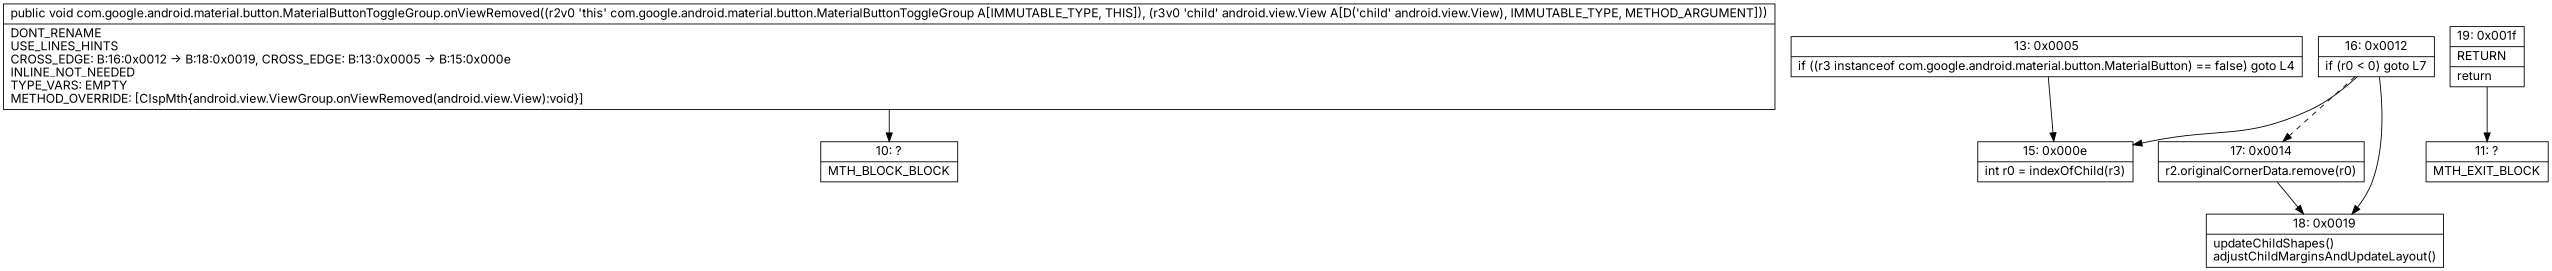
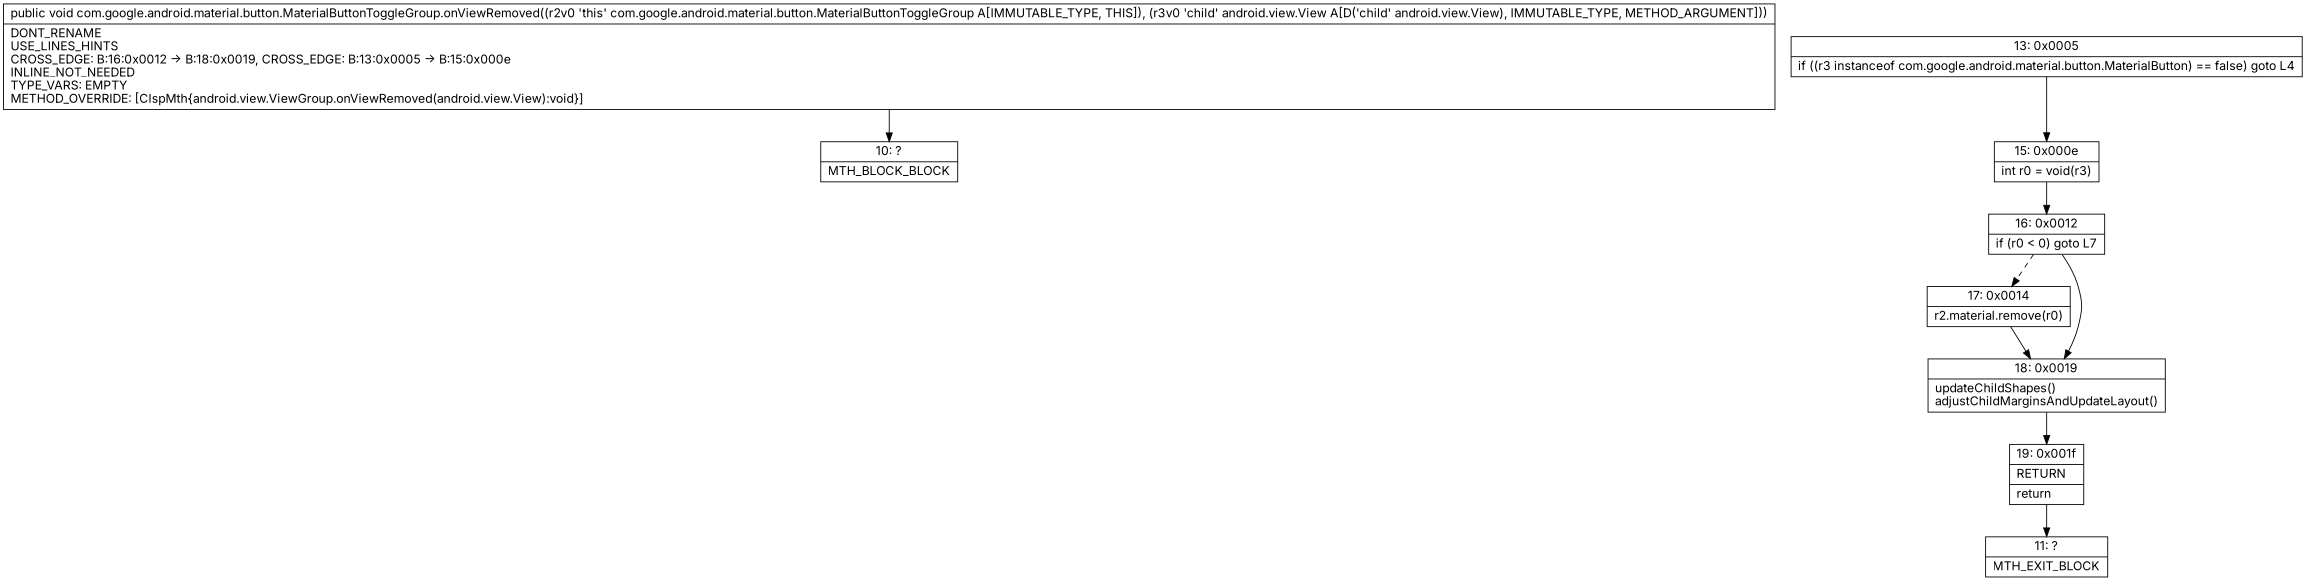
edge "16: 0x0012" -> "15: 0x000e": reversed
node "15: 0x000e": text "int r0 = indexOfChild(r3)" -> "int r0 = void(r3)"
node "17: 0x0014": text "r2.originalCornerData.remove(r0)" -> "r2.material.remove(r0)"
edge "18: 0x0019" -> "19: 0x001f": added
